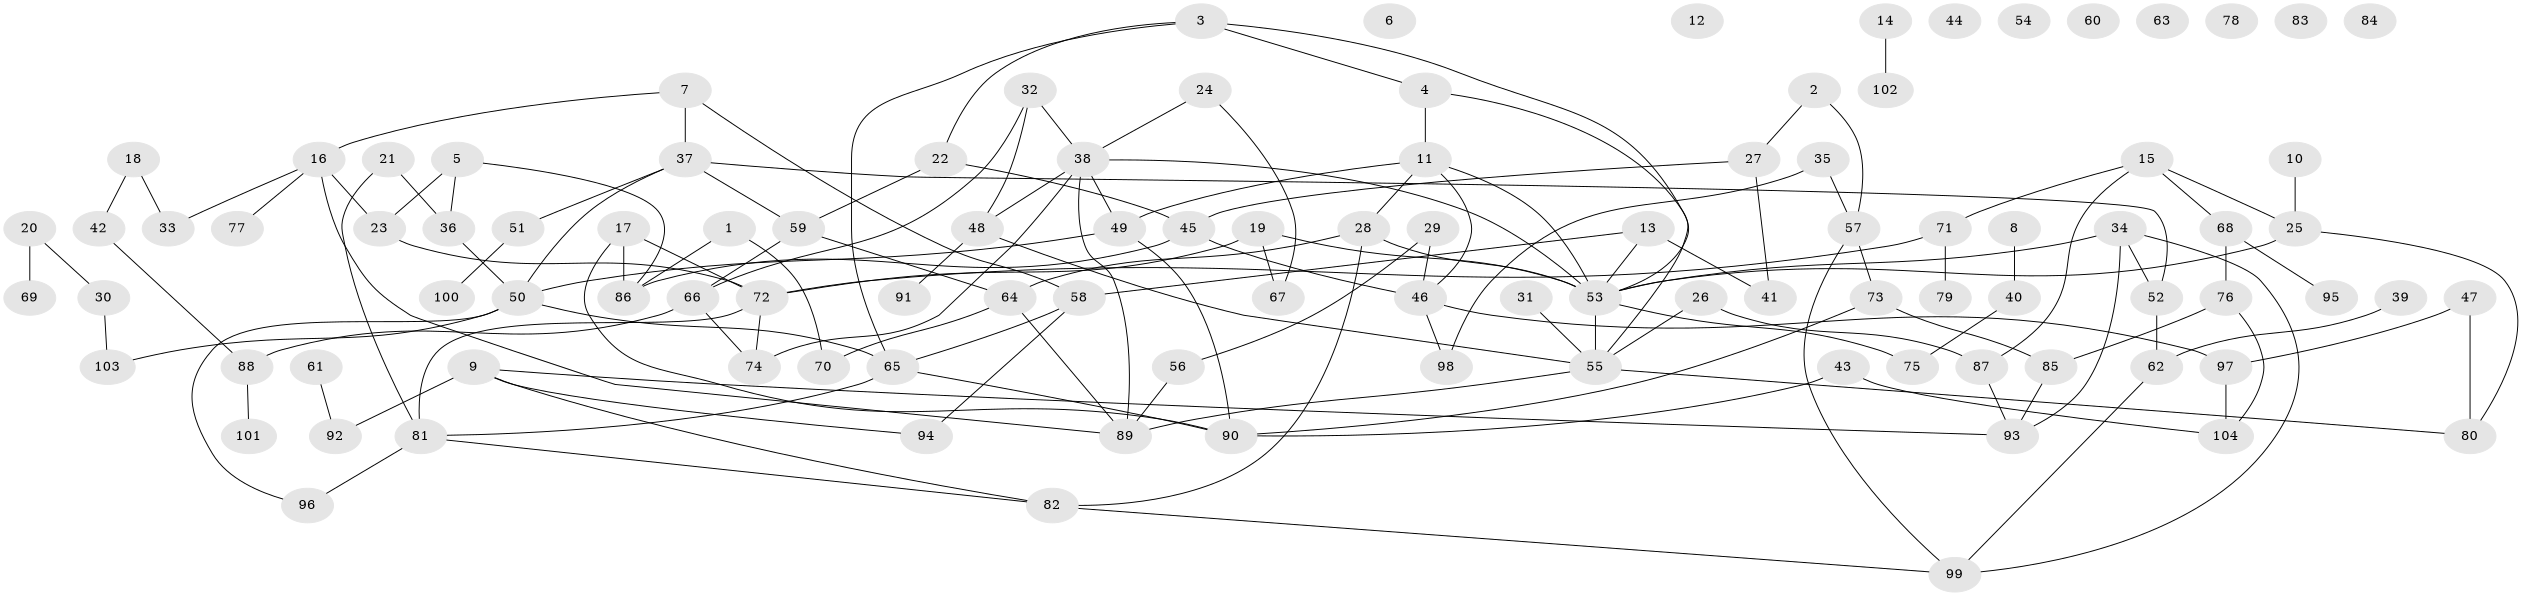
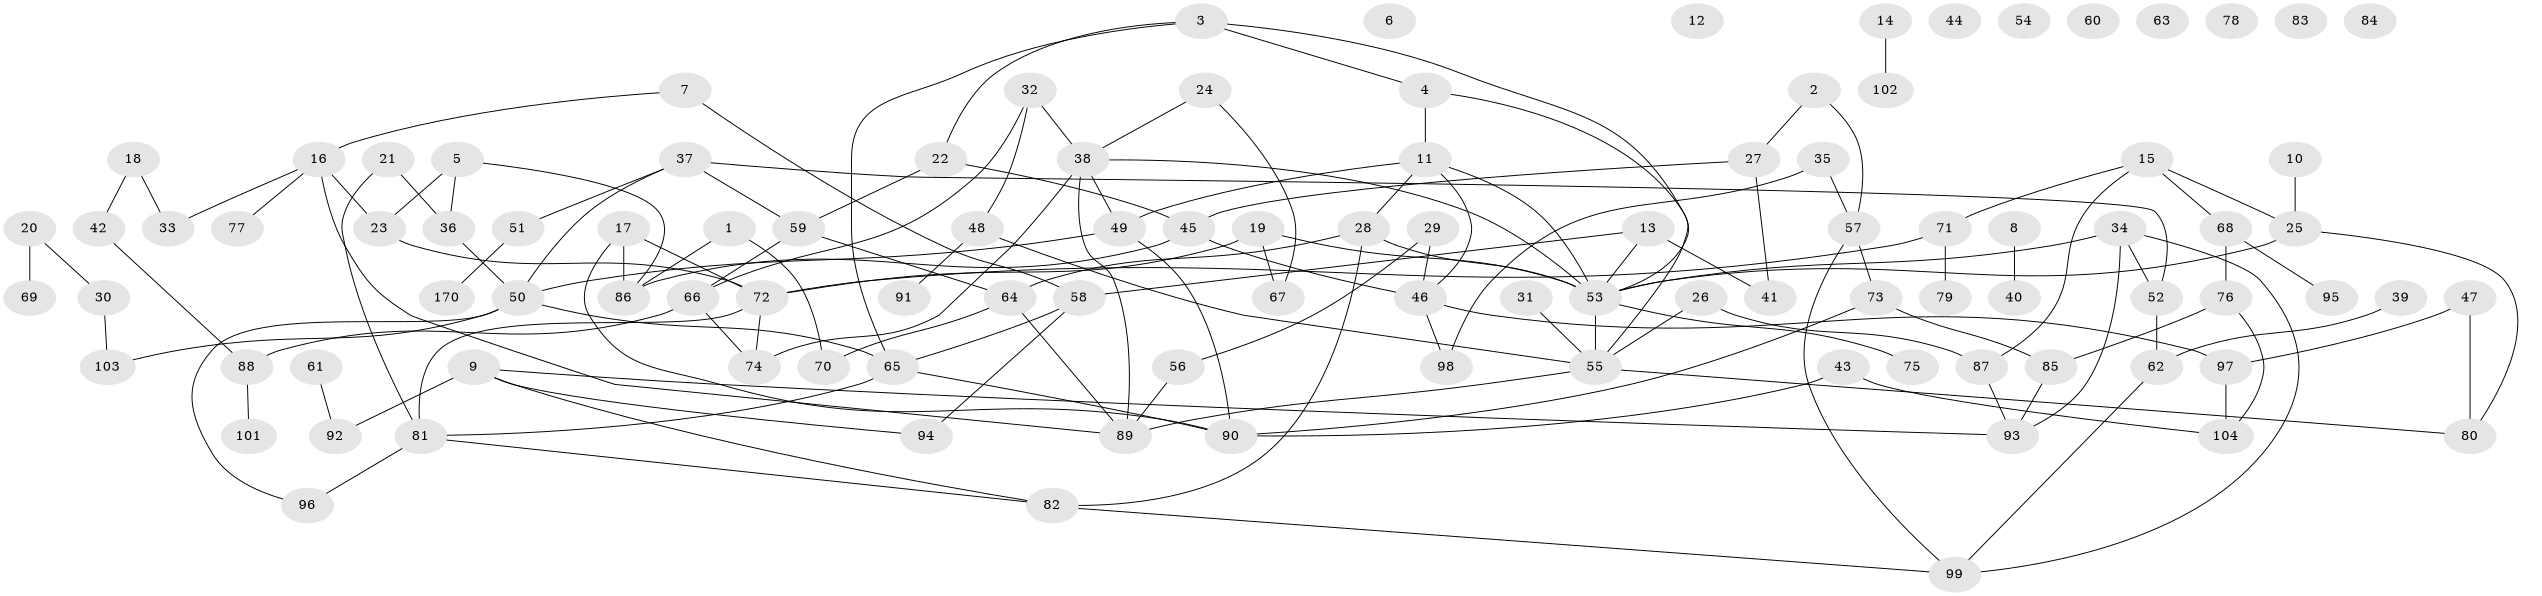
edge "7" -- "37": removed
edge "38" -- "48": removed
node "100": label "100" -> "170"
edge "40" -- "75": removed
